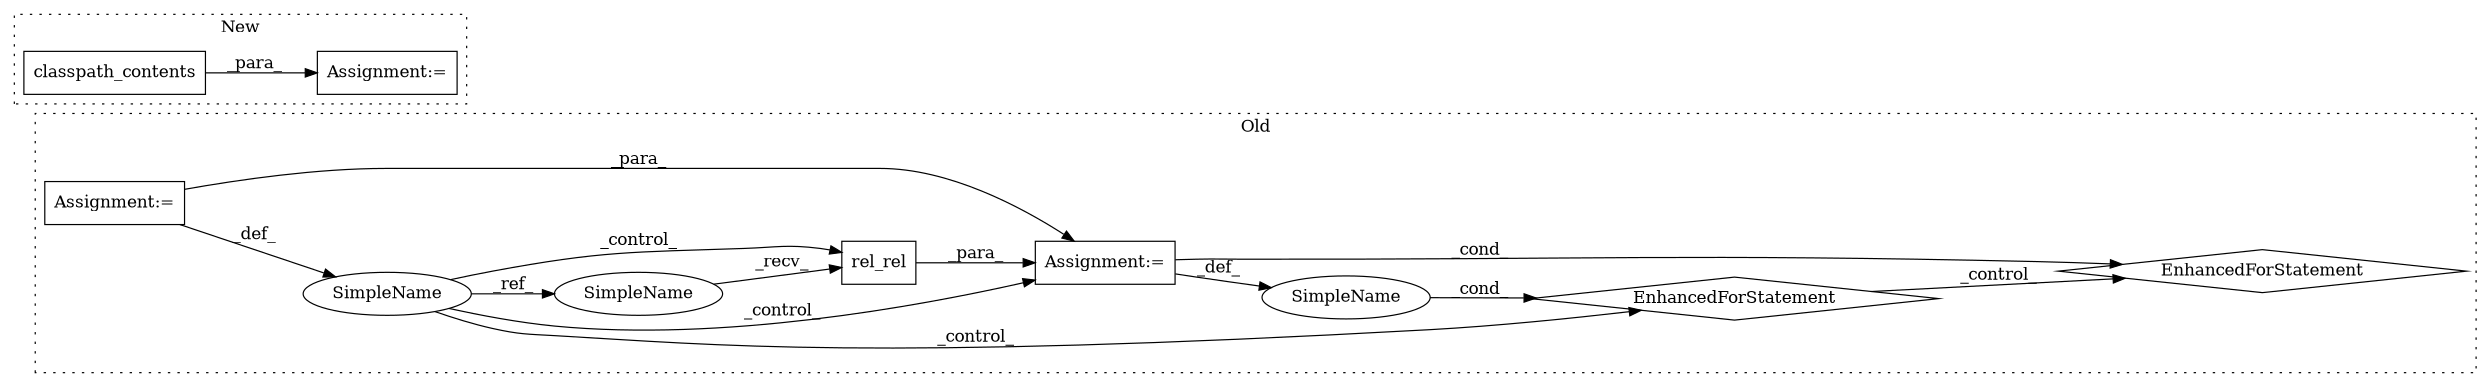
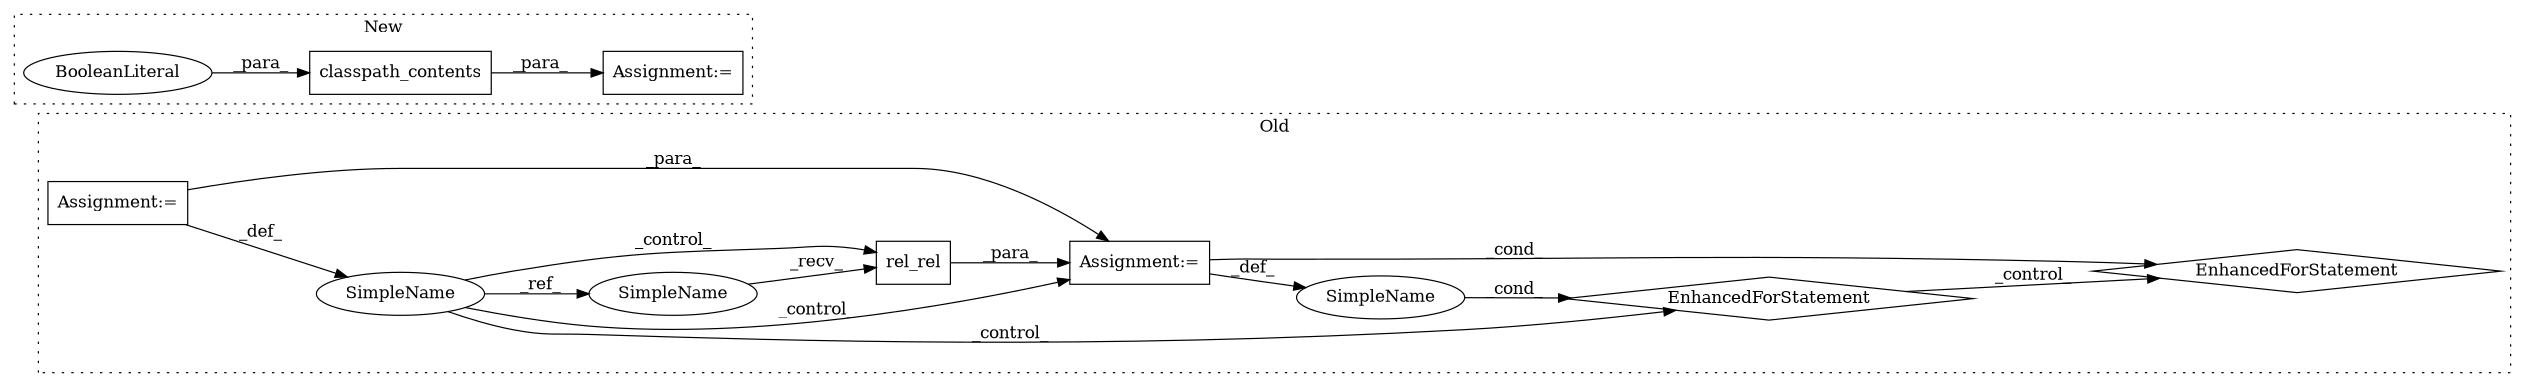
node "BooleanLiteral": added
